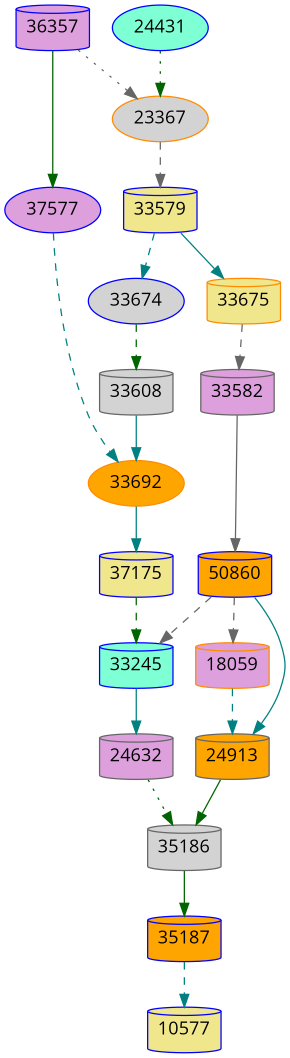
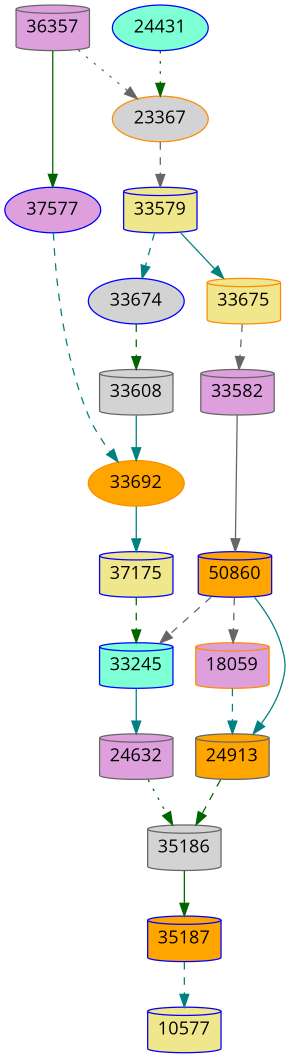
node "36357": color blue -> gray40
edge "24913" -> "35186": style solid -> dashed
